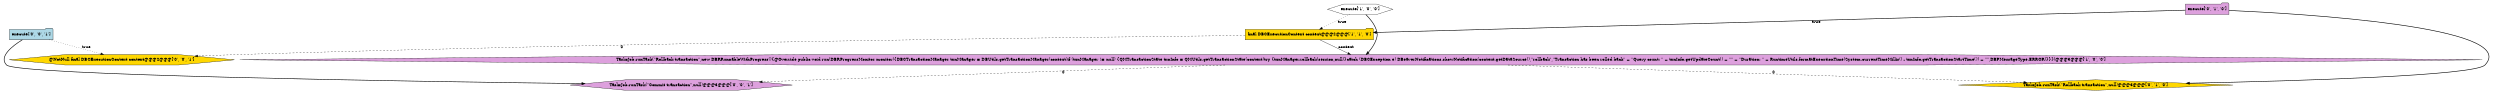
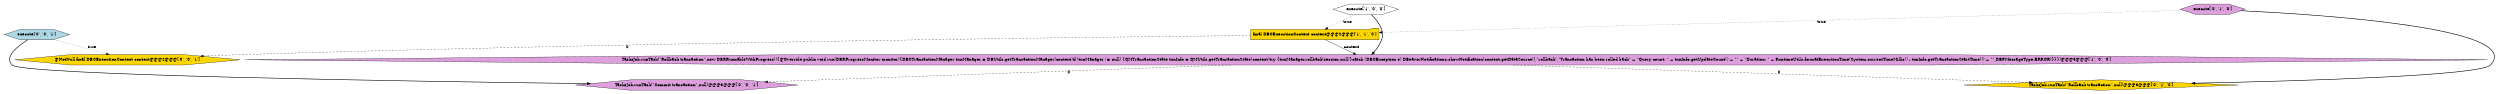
node "execute['0', '1', '0']": shape folder -> hexagon
edge "execute['0', '1', '0']" -> "final DBCExecutionContext context@@@2@@@['1', '1', '0']": style bold -> dotted
node "execute['0', '0', '1']": shape folder -> hexagon
